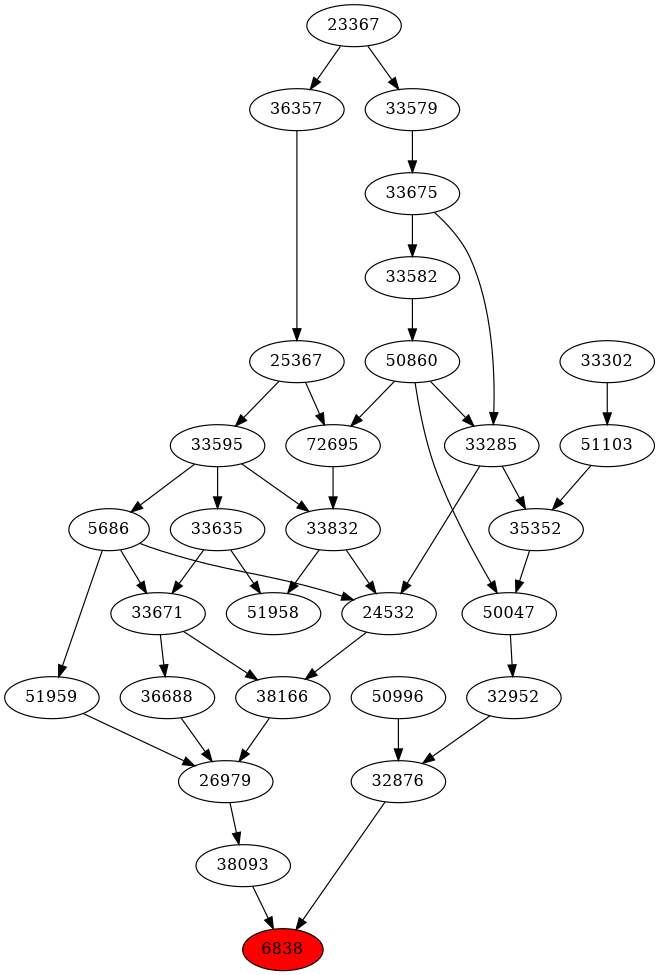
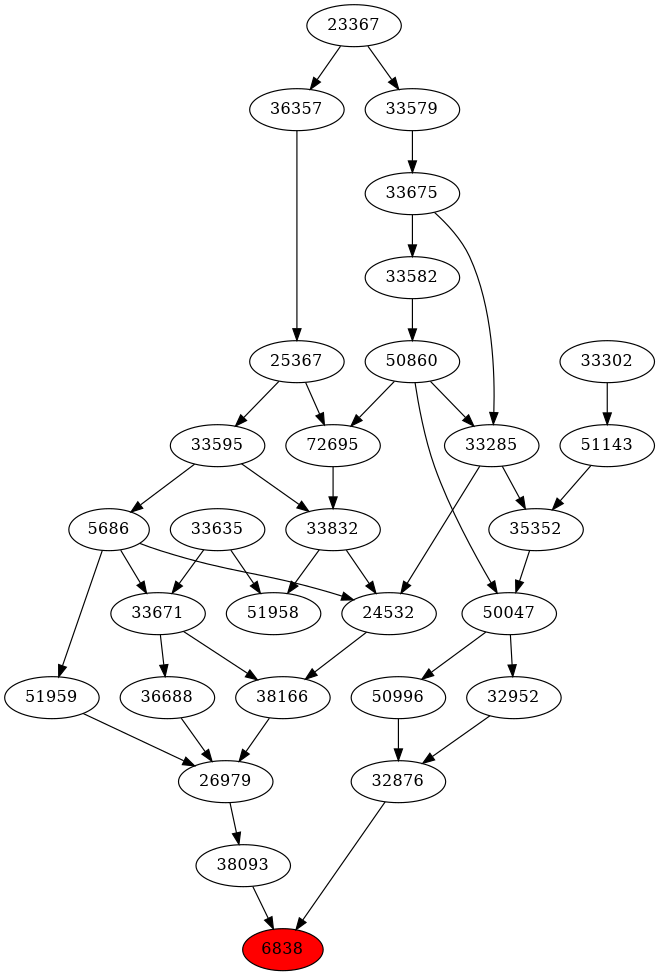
node "51103": label "51103" -> "51143"
edge "33595" -> "33635": removed
edge "50047" -> "50996": added
